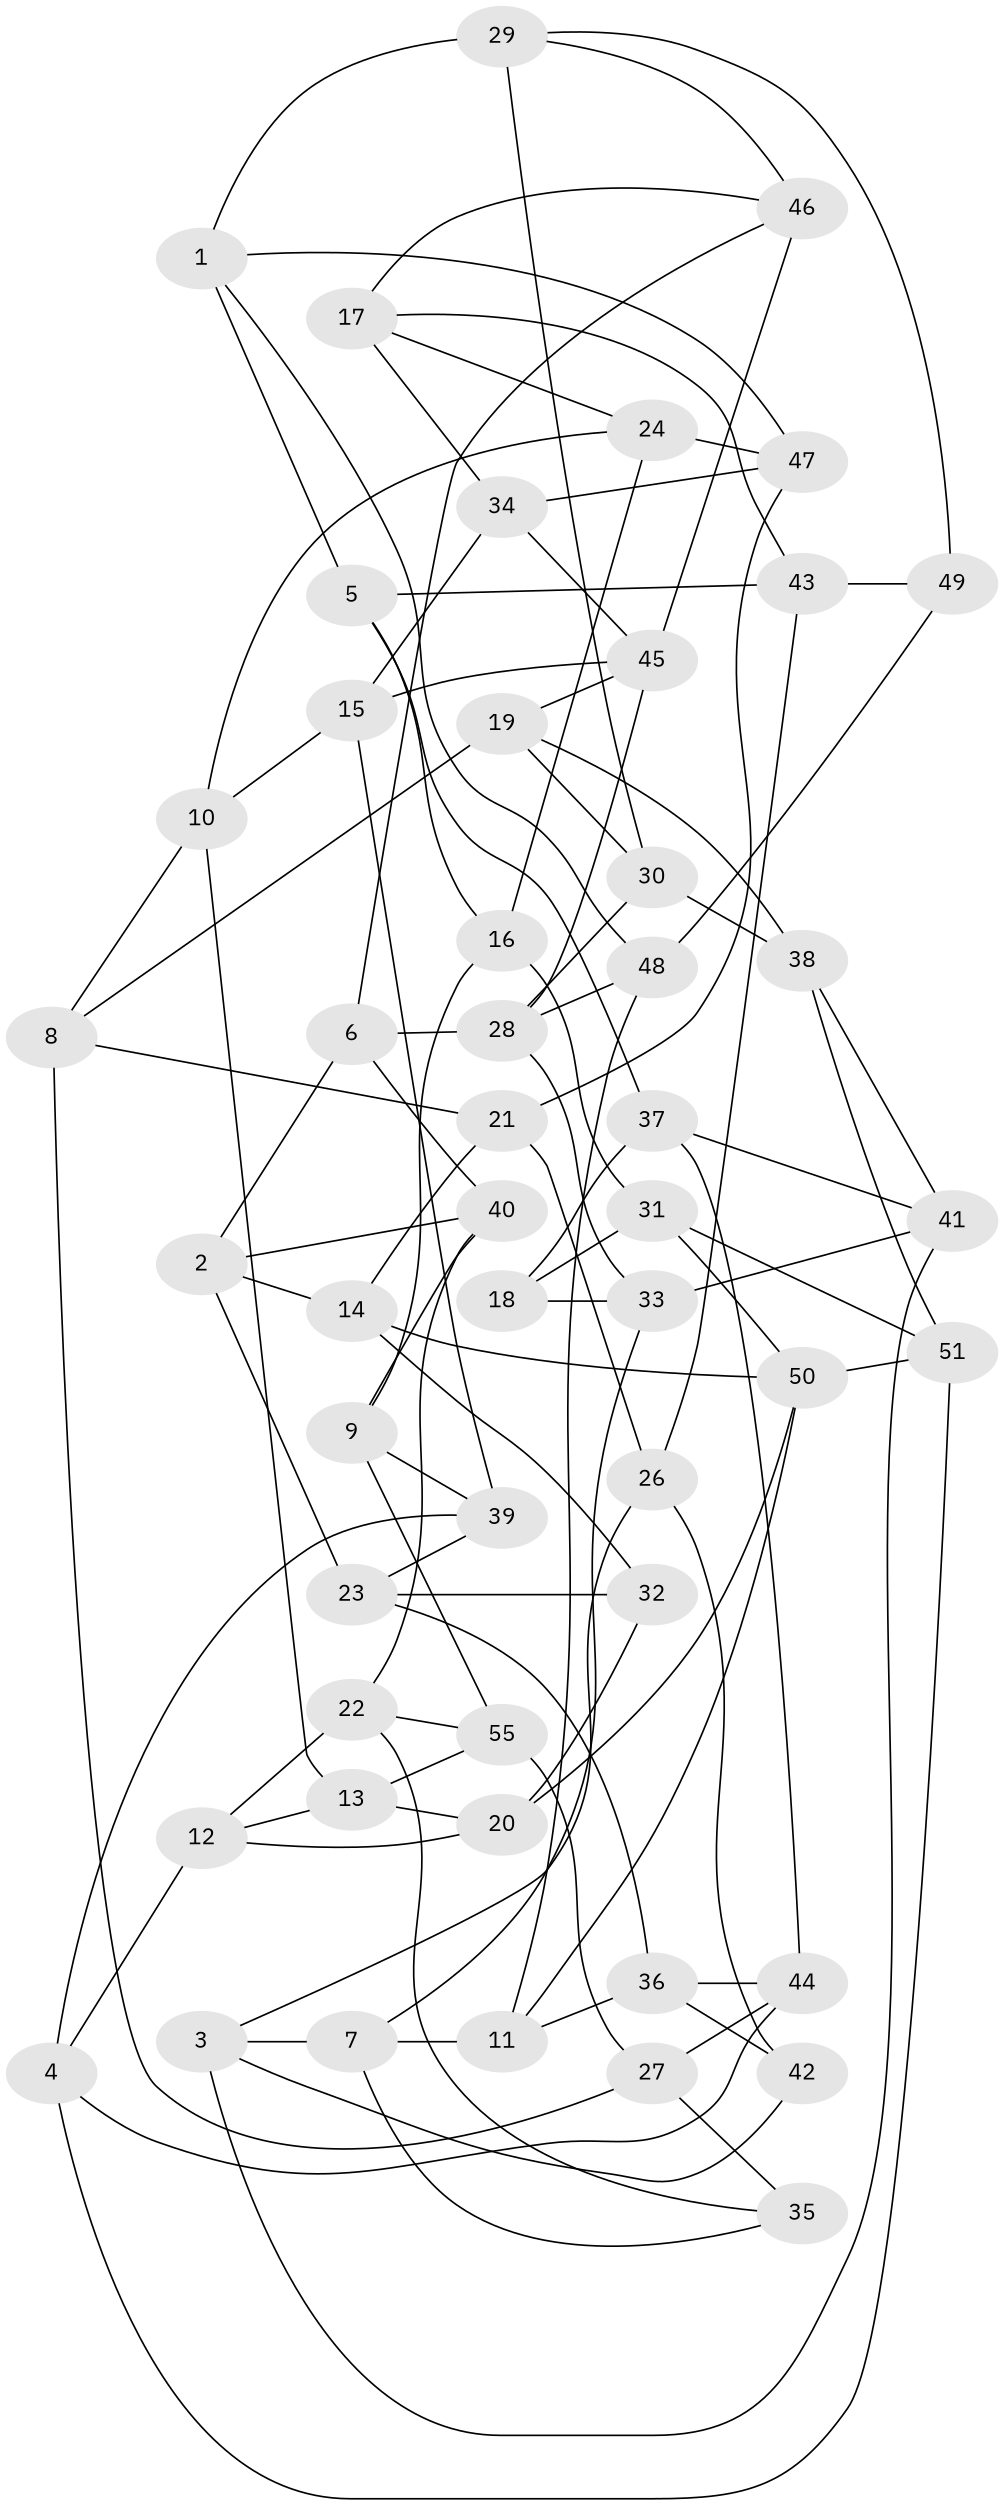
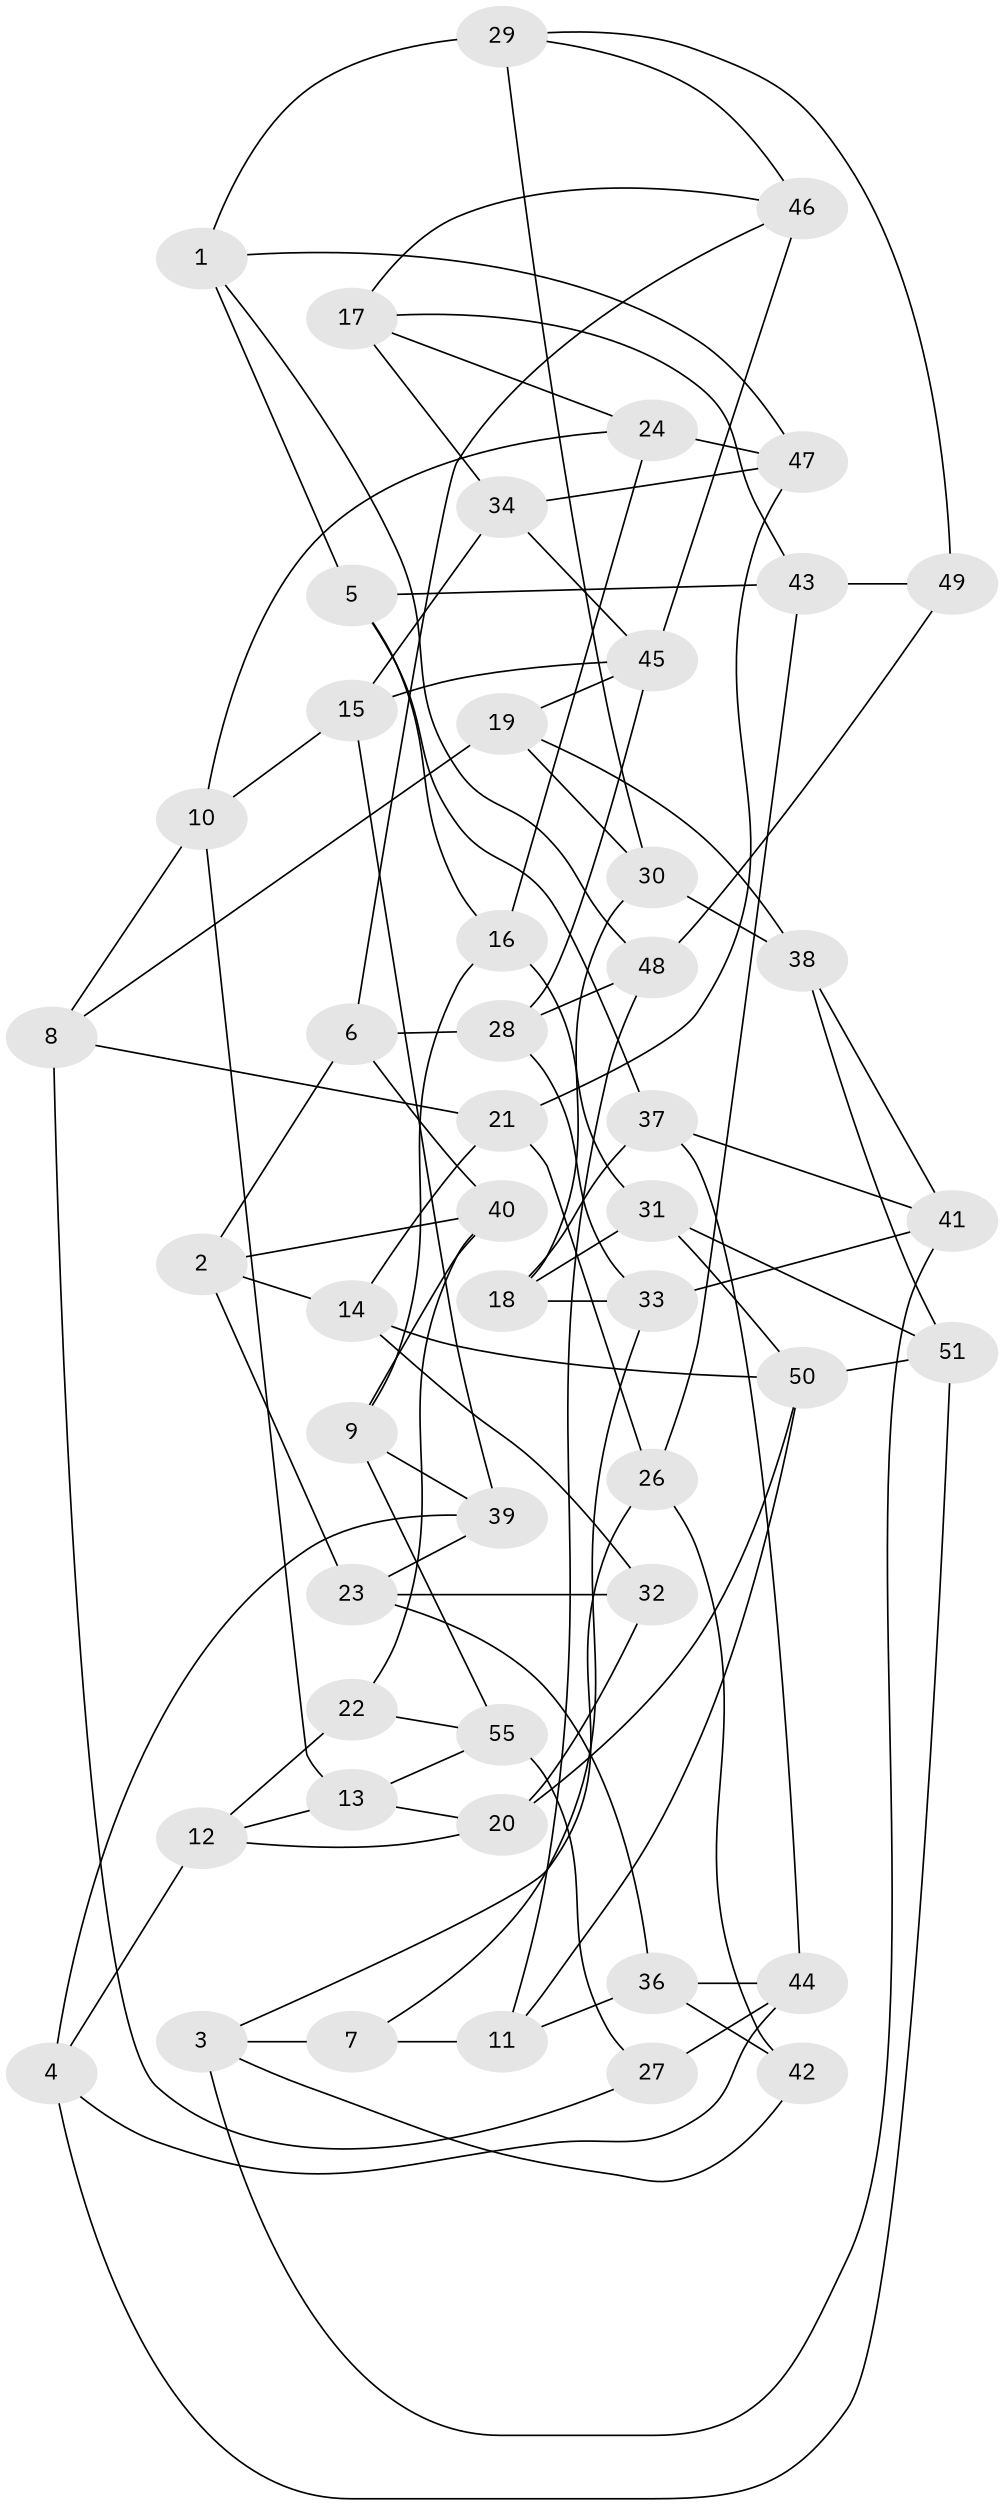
edge "30" -- "28": now "30" -- "18"
node "35": removed
